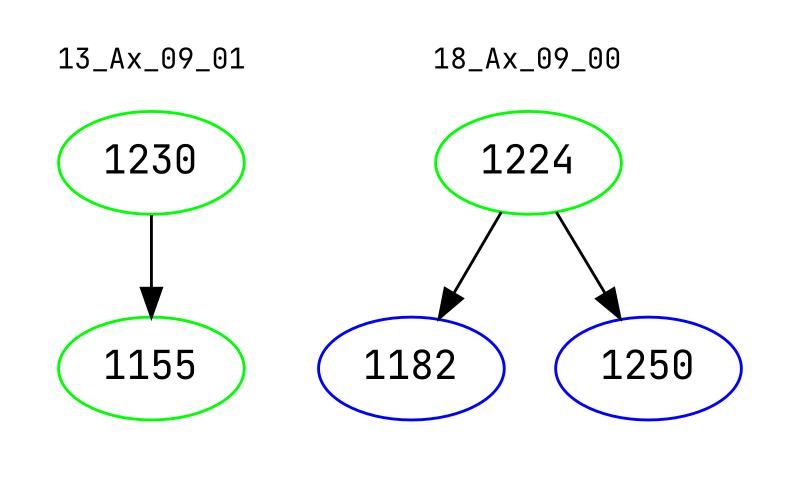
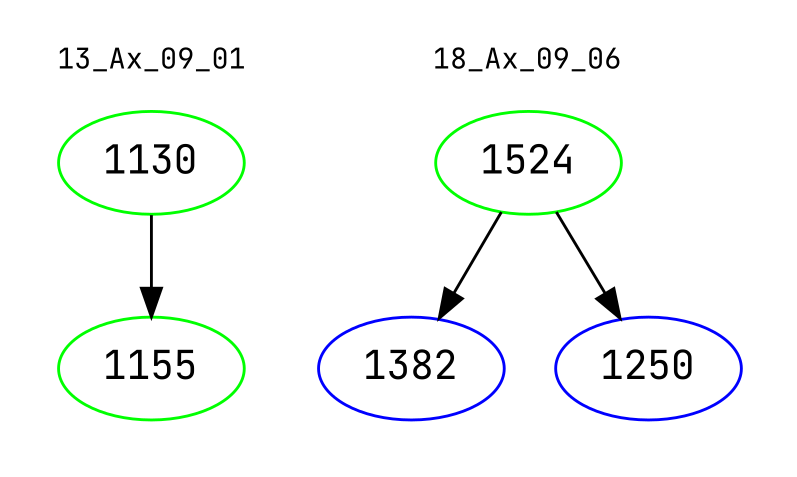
cluster "18_Ax_09_00": label "18_Ax_09_00" -> "18_Ax_09_06"
node "1230": label "1230" -> "1130"
node "1224": label "1224" -> "1524"
node "1182": label "1182" -> "1382"
